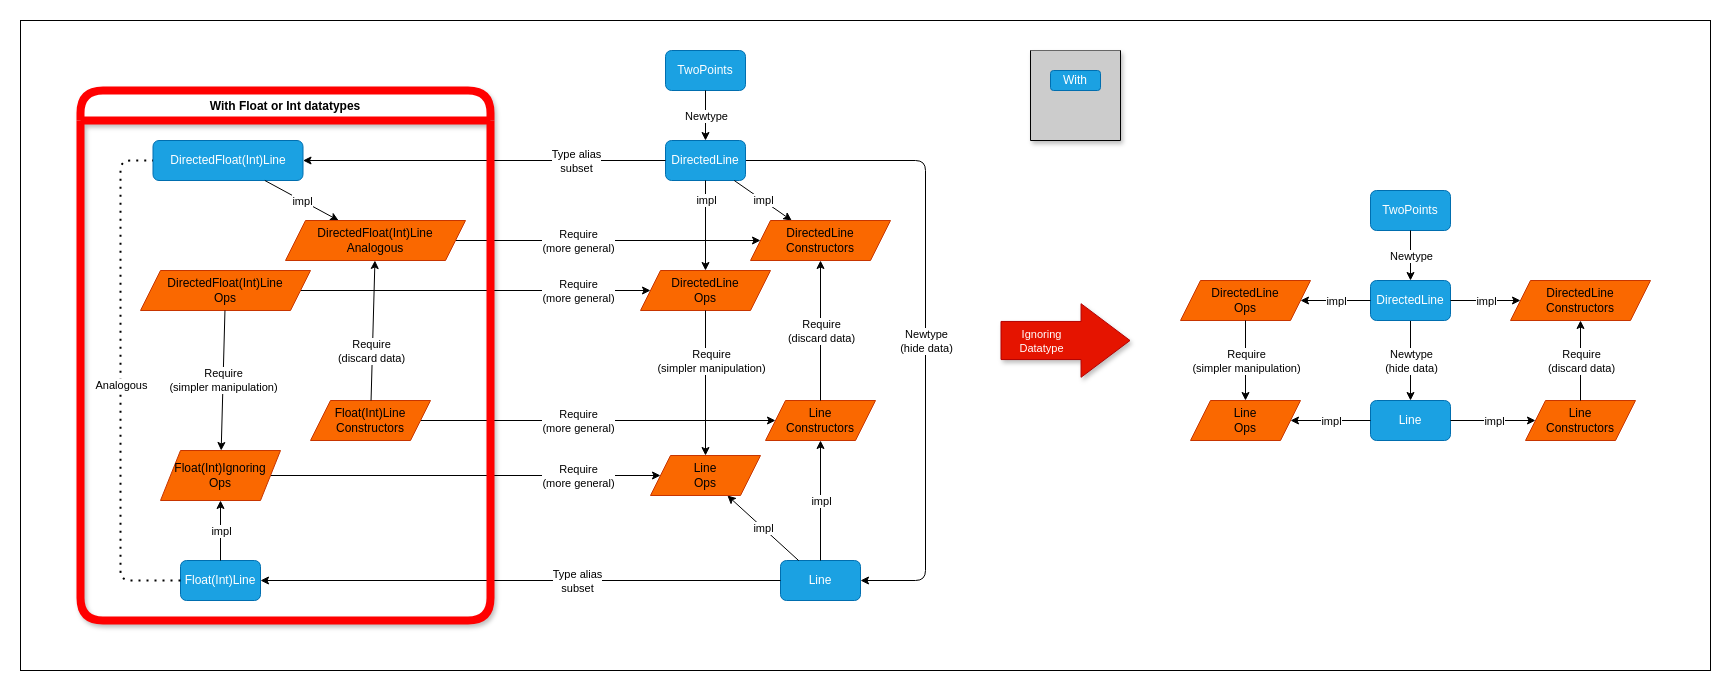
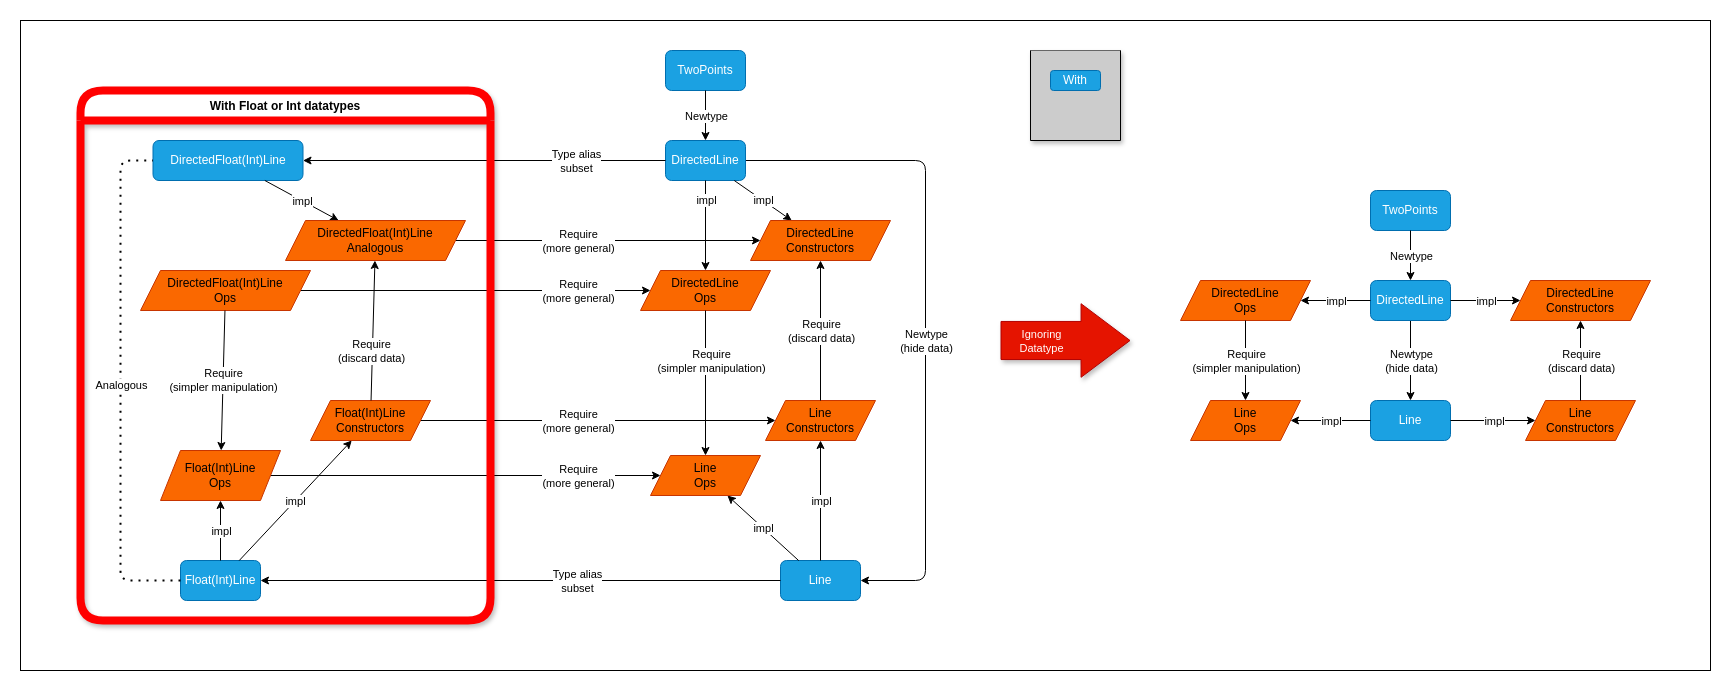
node "Float(Int)Ignoring Ops": label "Float(Int)Ignoring Ops" -> "Float(Int)Line Ops"
edge "Float(Int)Line" -> "Float(Int)Line Constructors": added, label "impl"
